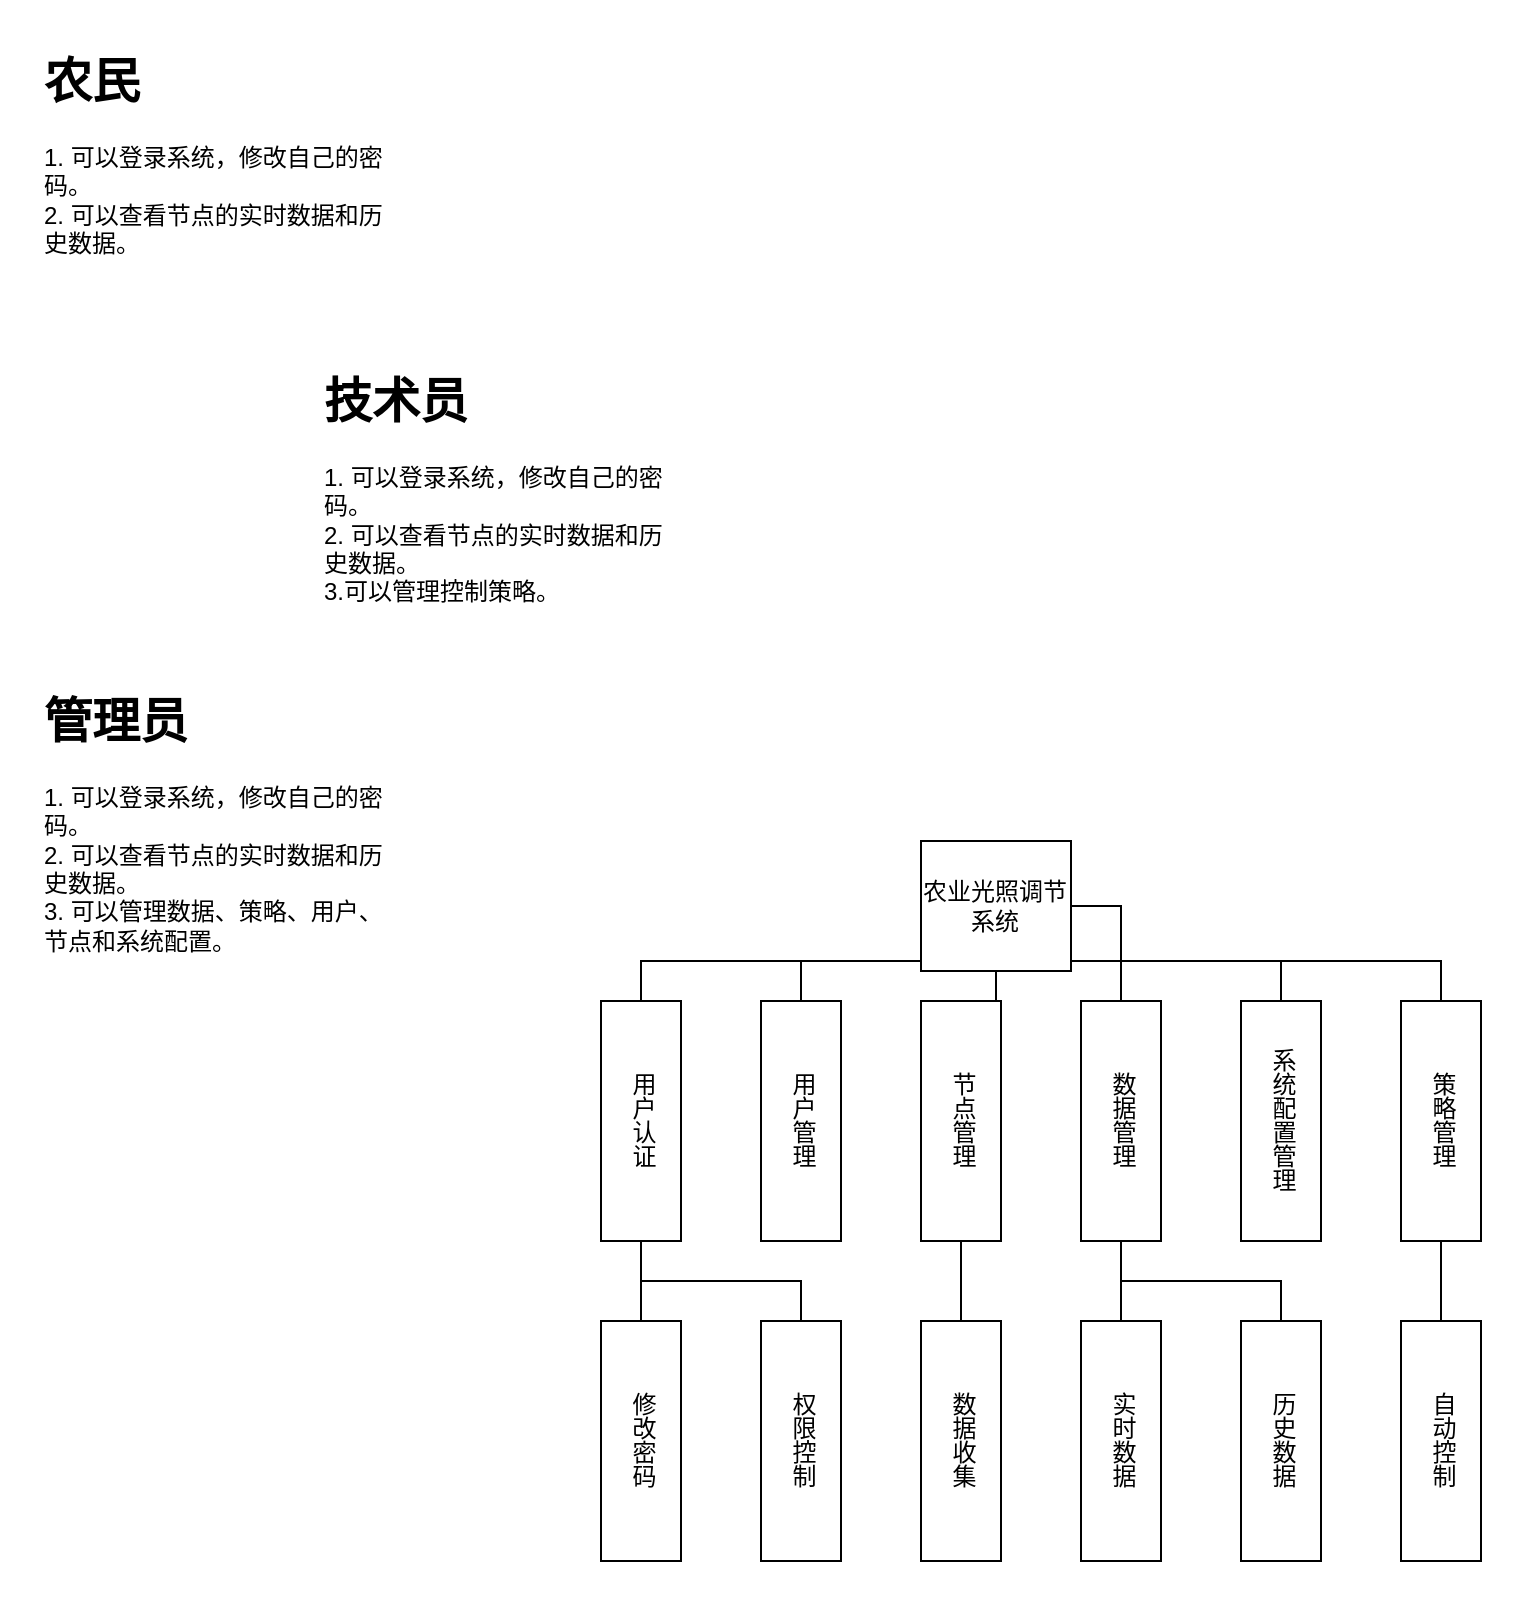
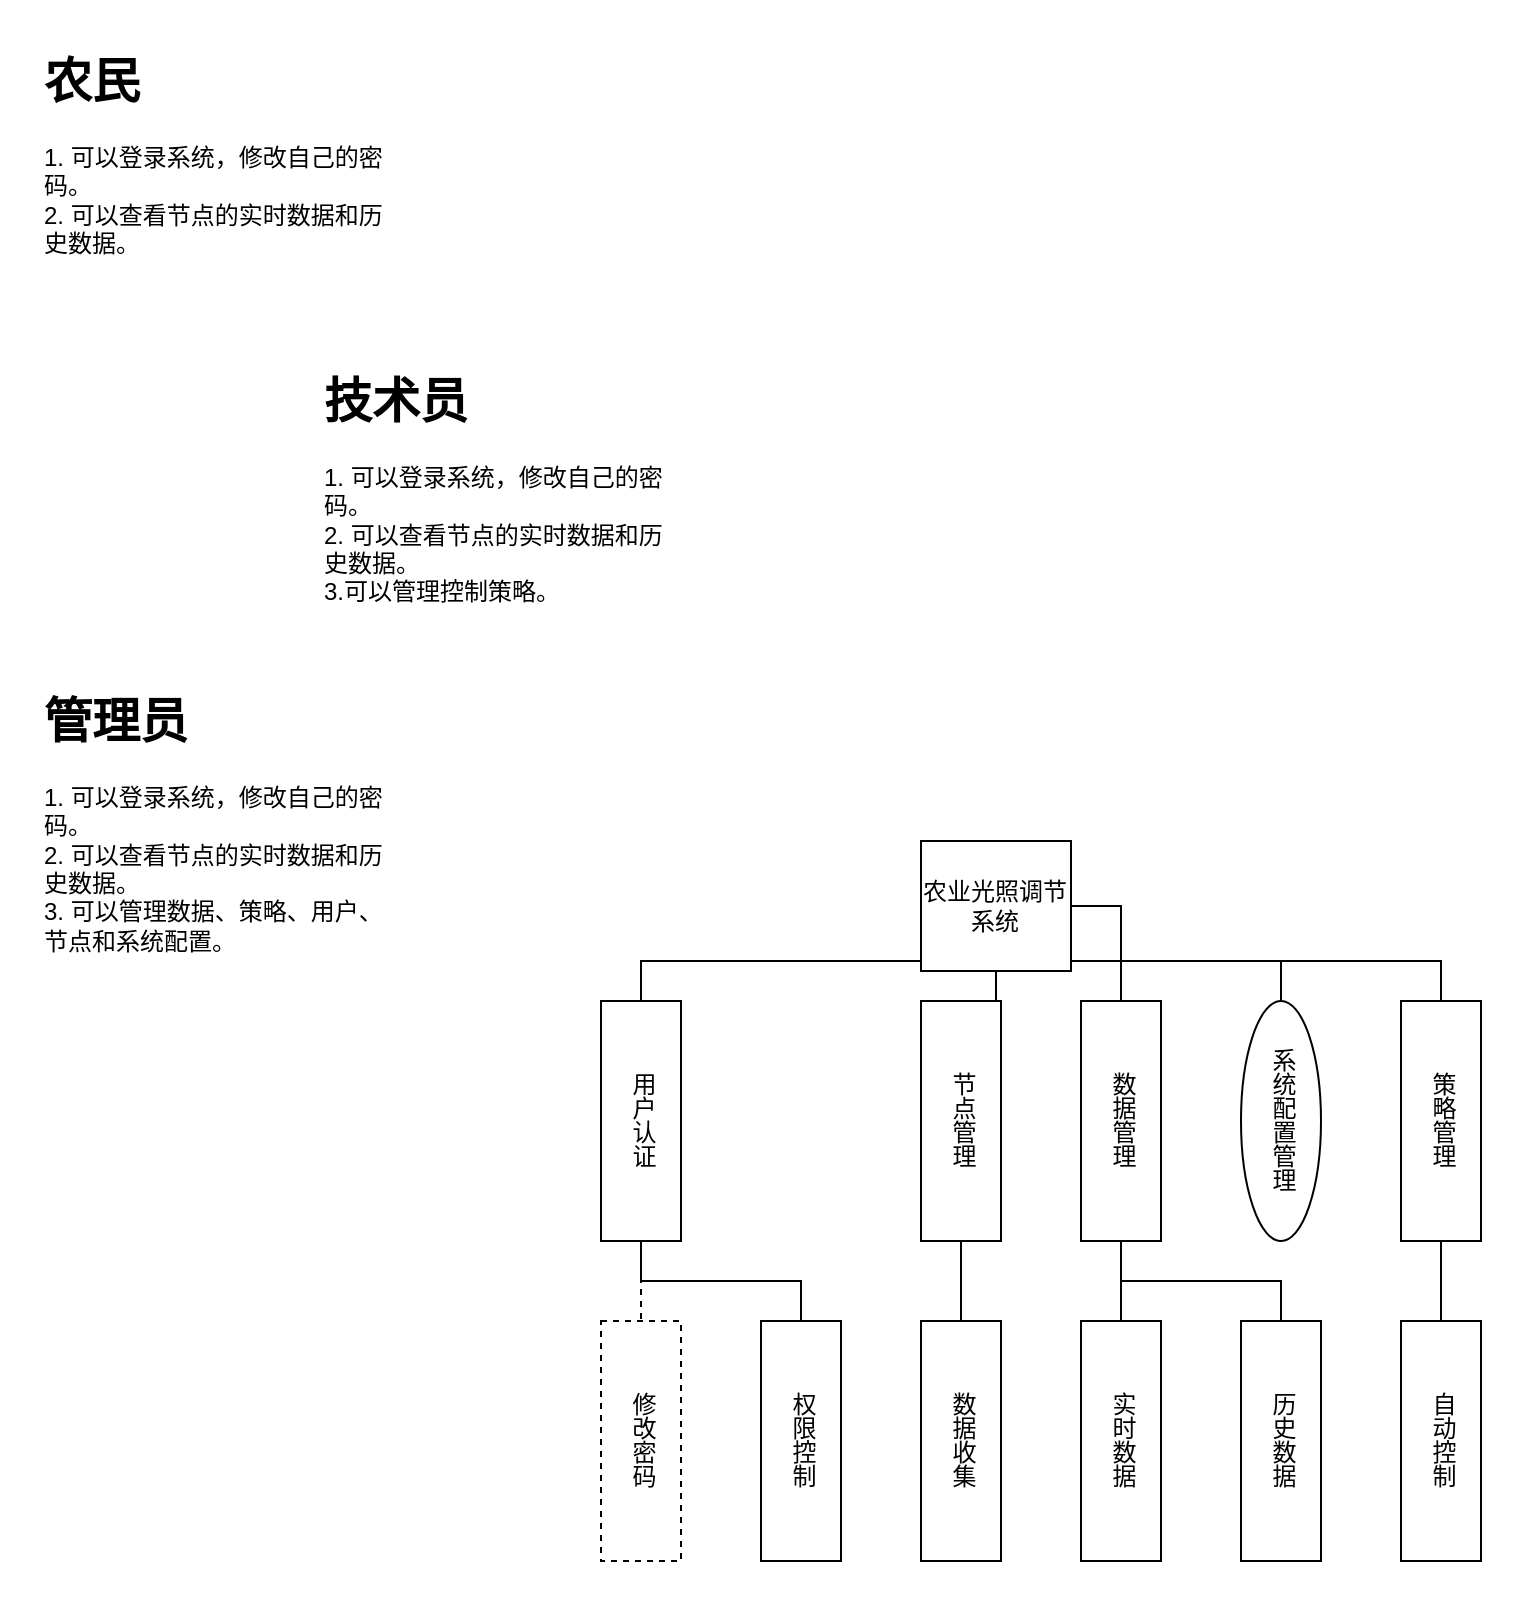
edge "农业光照调节系统" -- "用户管理": removed
node "用户管理": removed
node "系统配置管理": shape rectangle -> ellipse
edge "用户认证" -- "修改密码": style solid -> dashed
node "修改密码": style solid -> dashed
